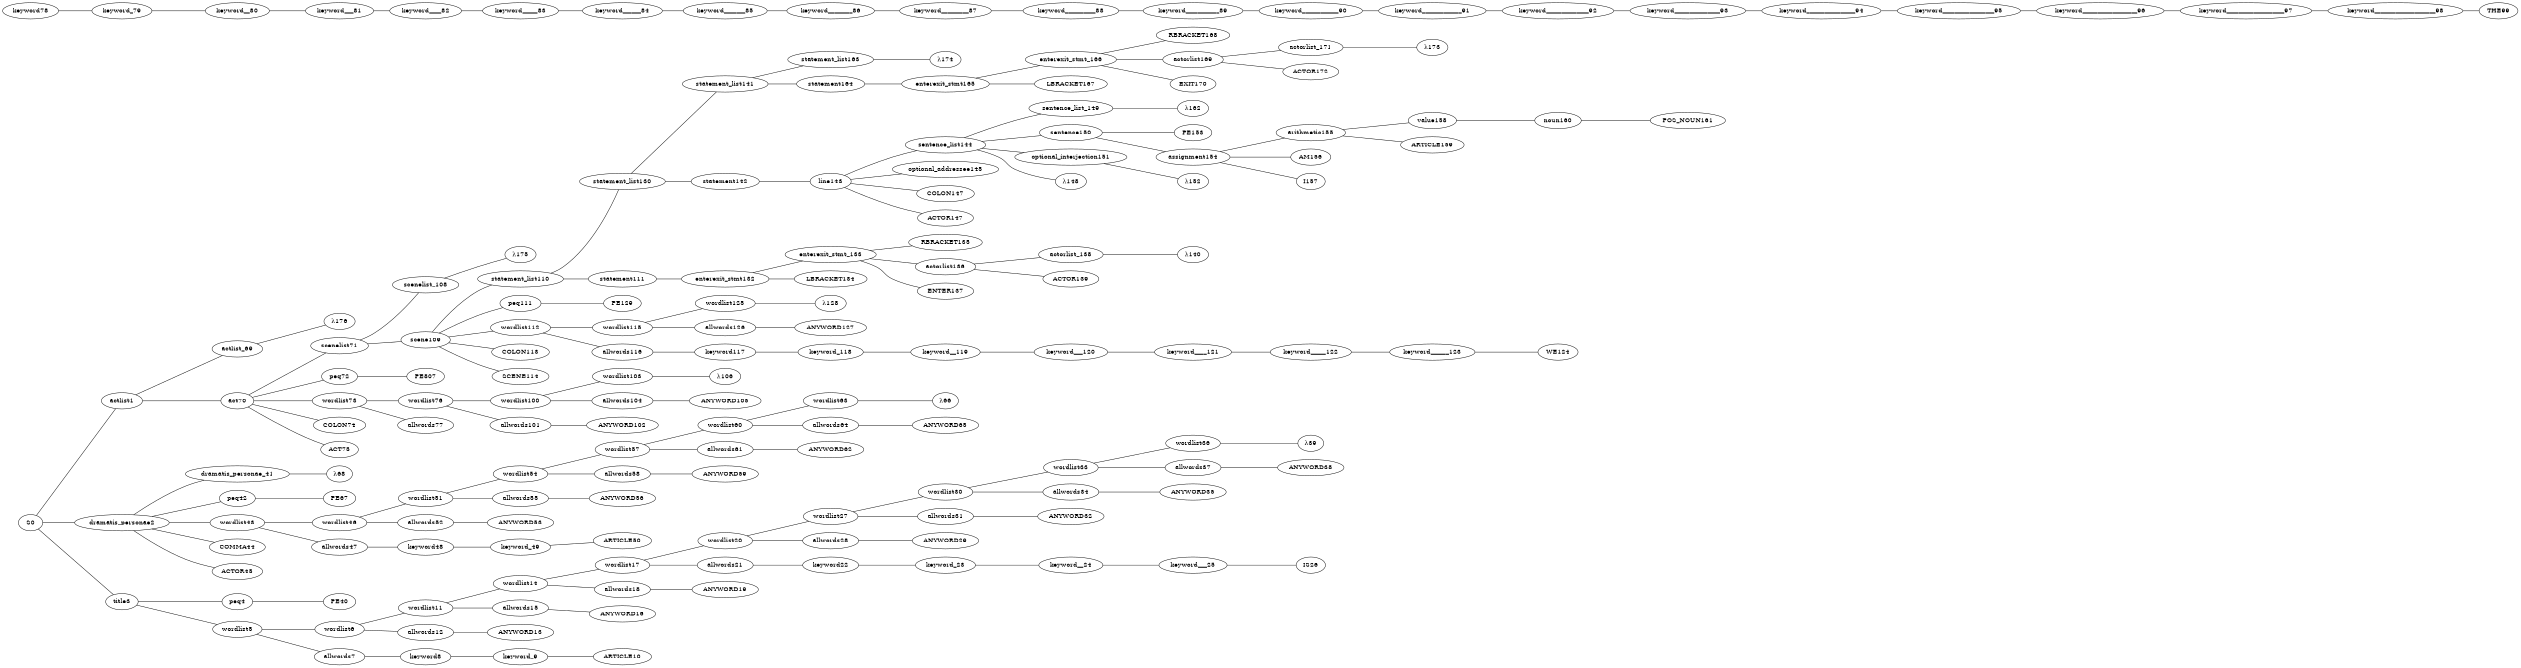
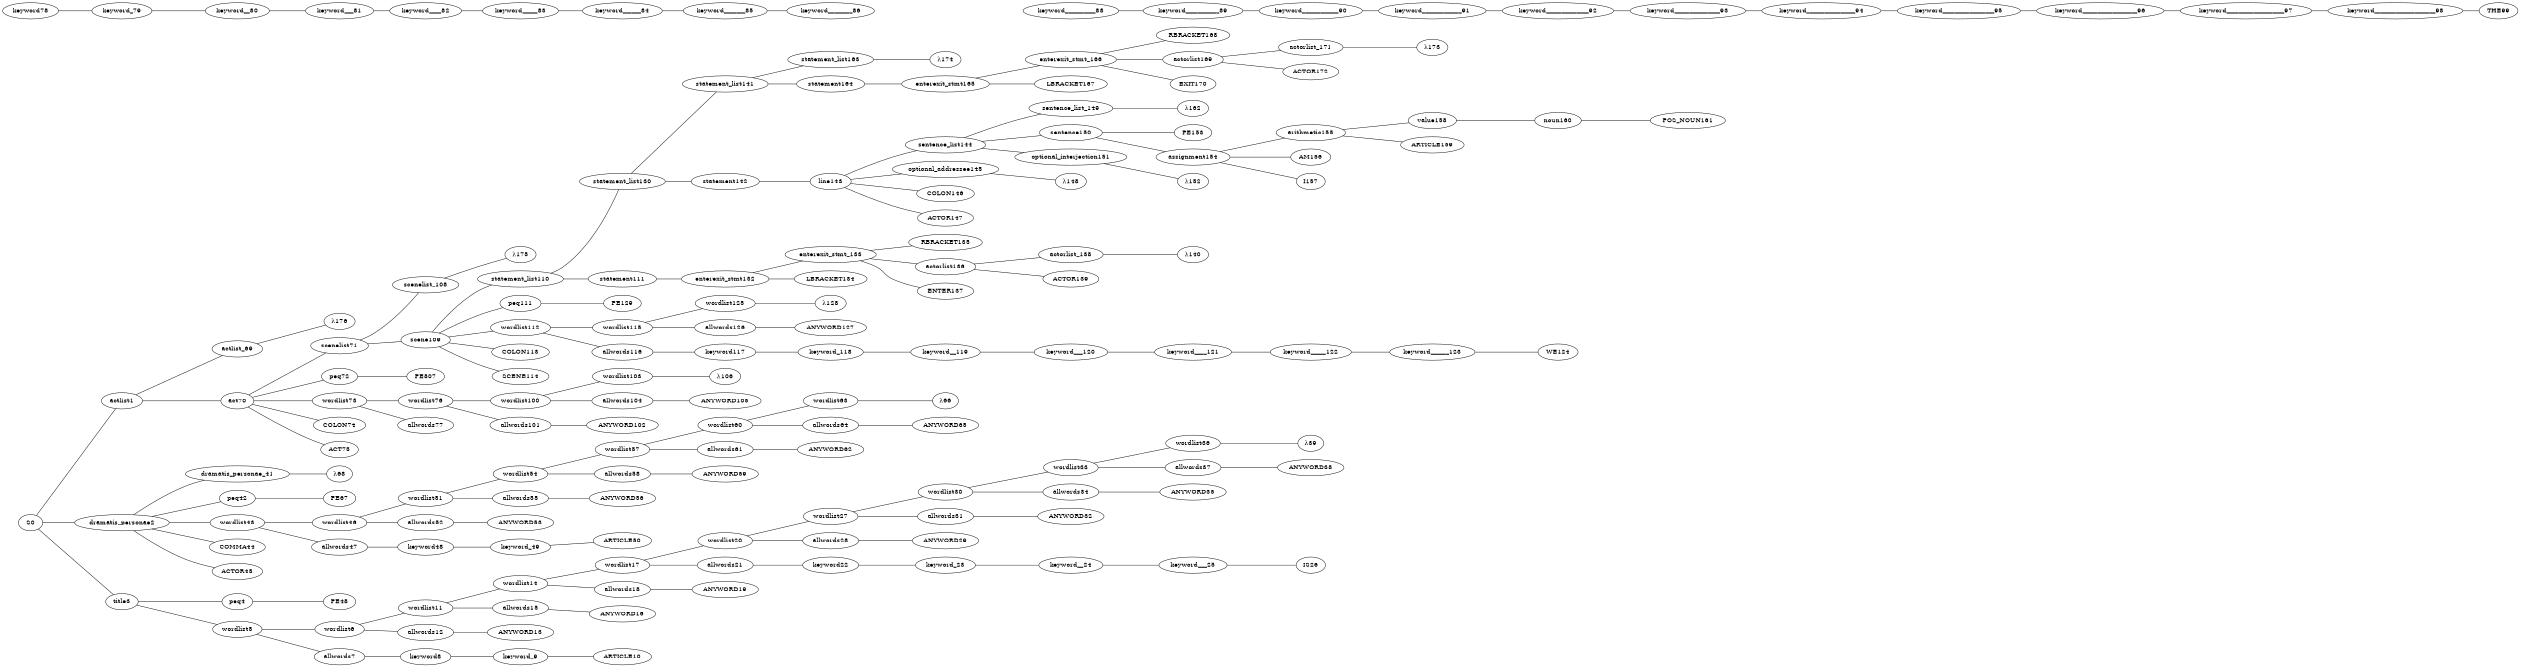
node "keyword_________87": removed
edge "sentence_list144" -- "λ148": now "optional_addressee145" -- "λ148"
node "COLON147": label "COLON147" -> "COLON146"
node "PE40": label "PE40" -> "PE48"
